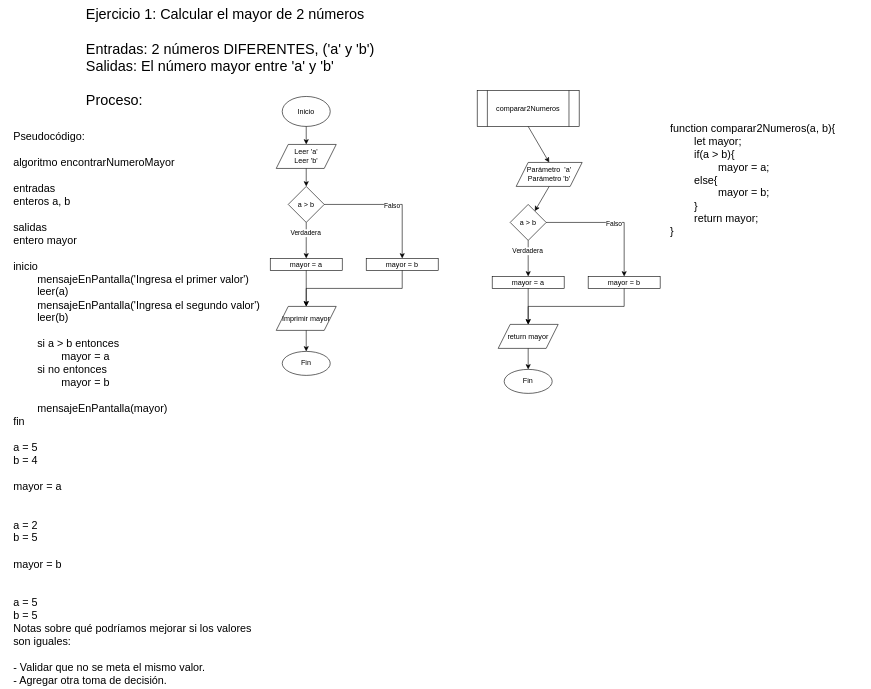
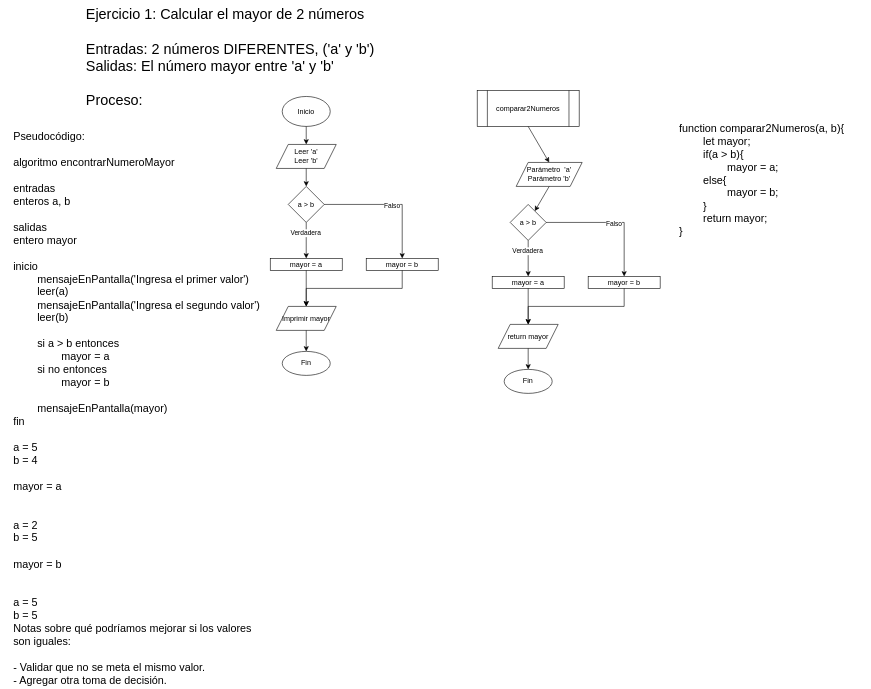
node "function comparar2Numeros(a, b){ let mayor; if(a > b){ mayor = a; else{ mayor = b; } return mayor; }": moved (759, 180) -> (768, 180)
